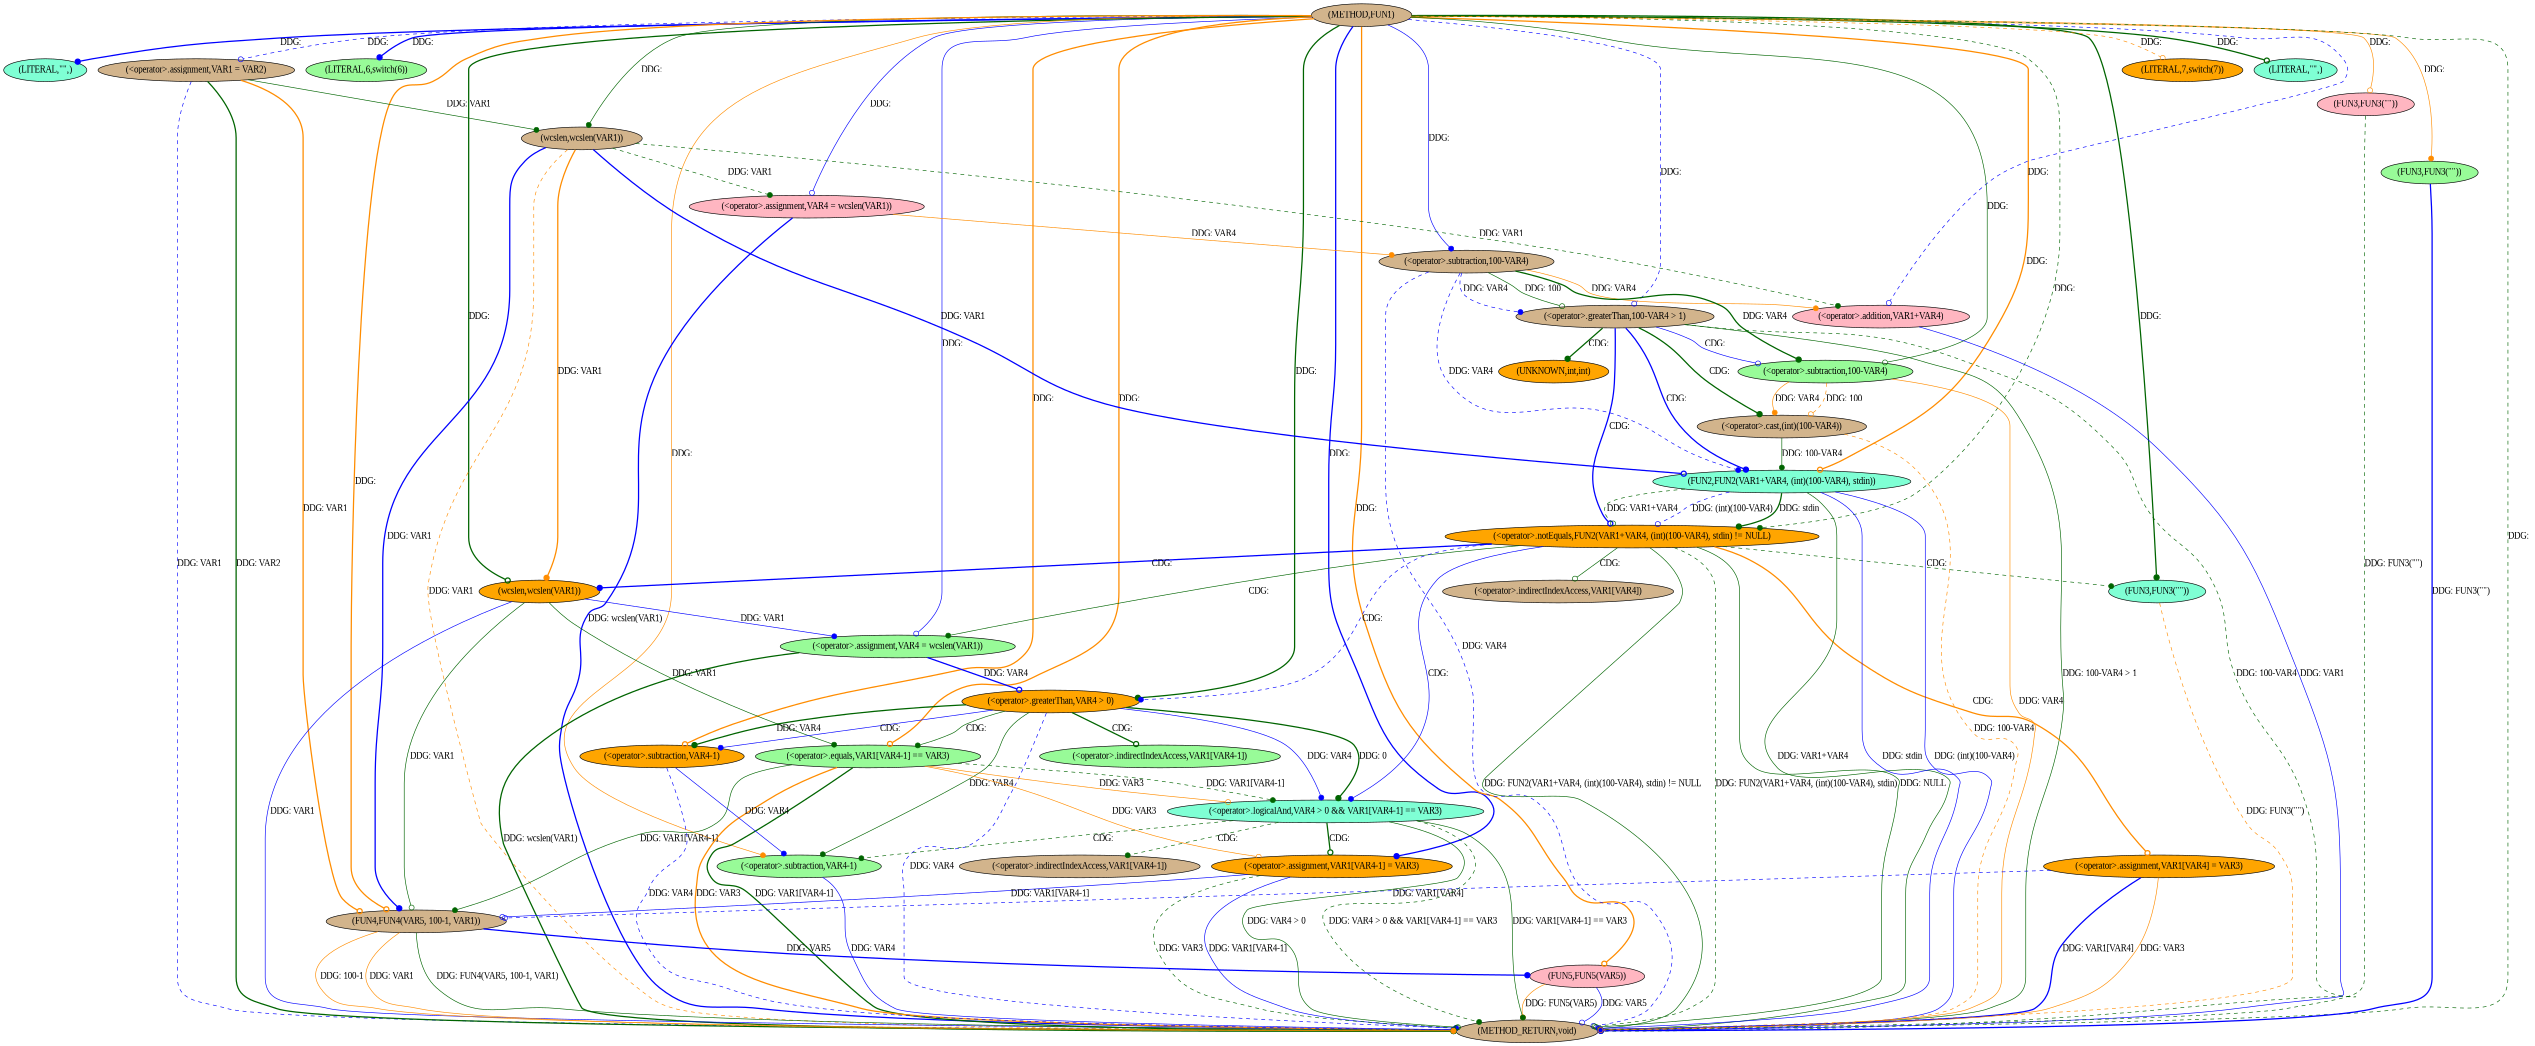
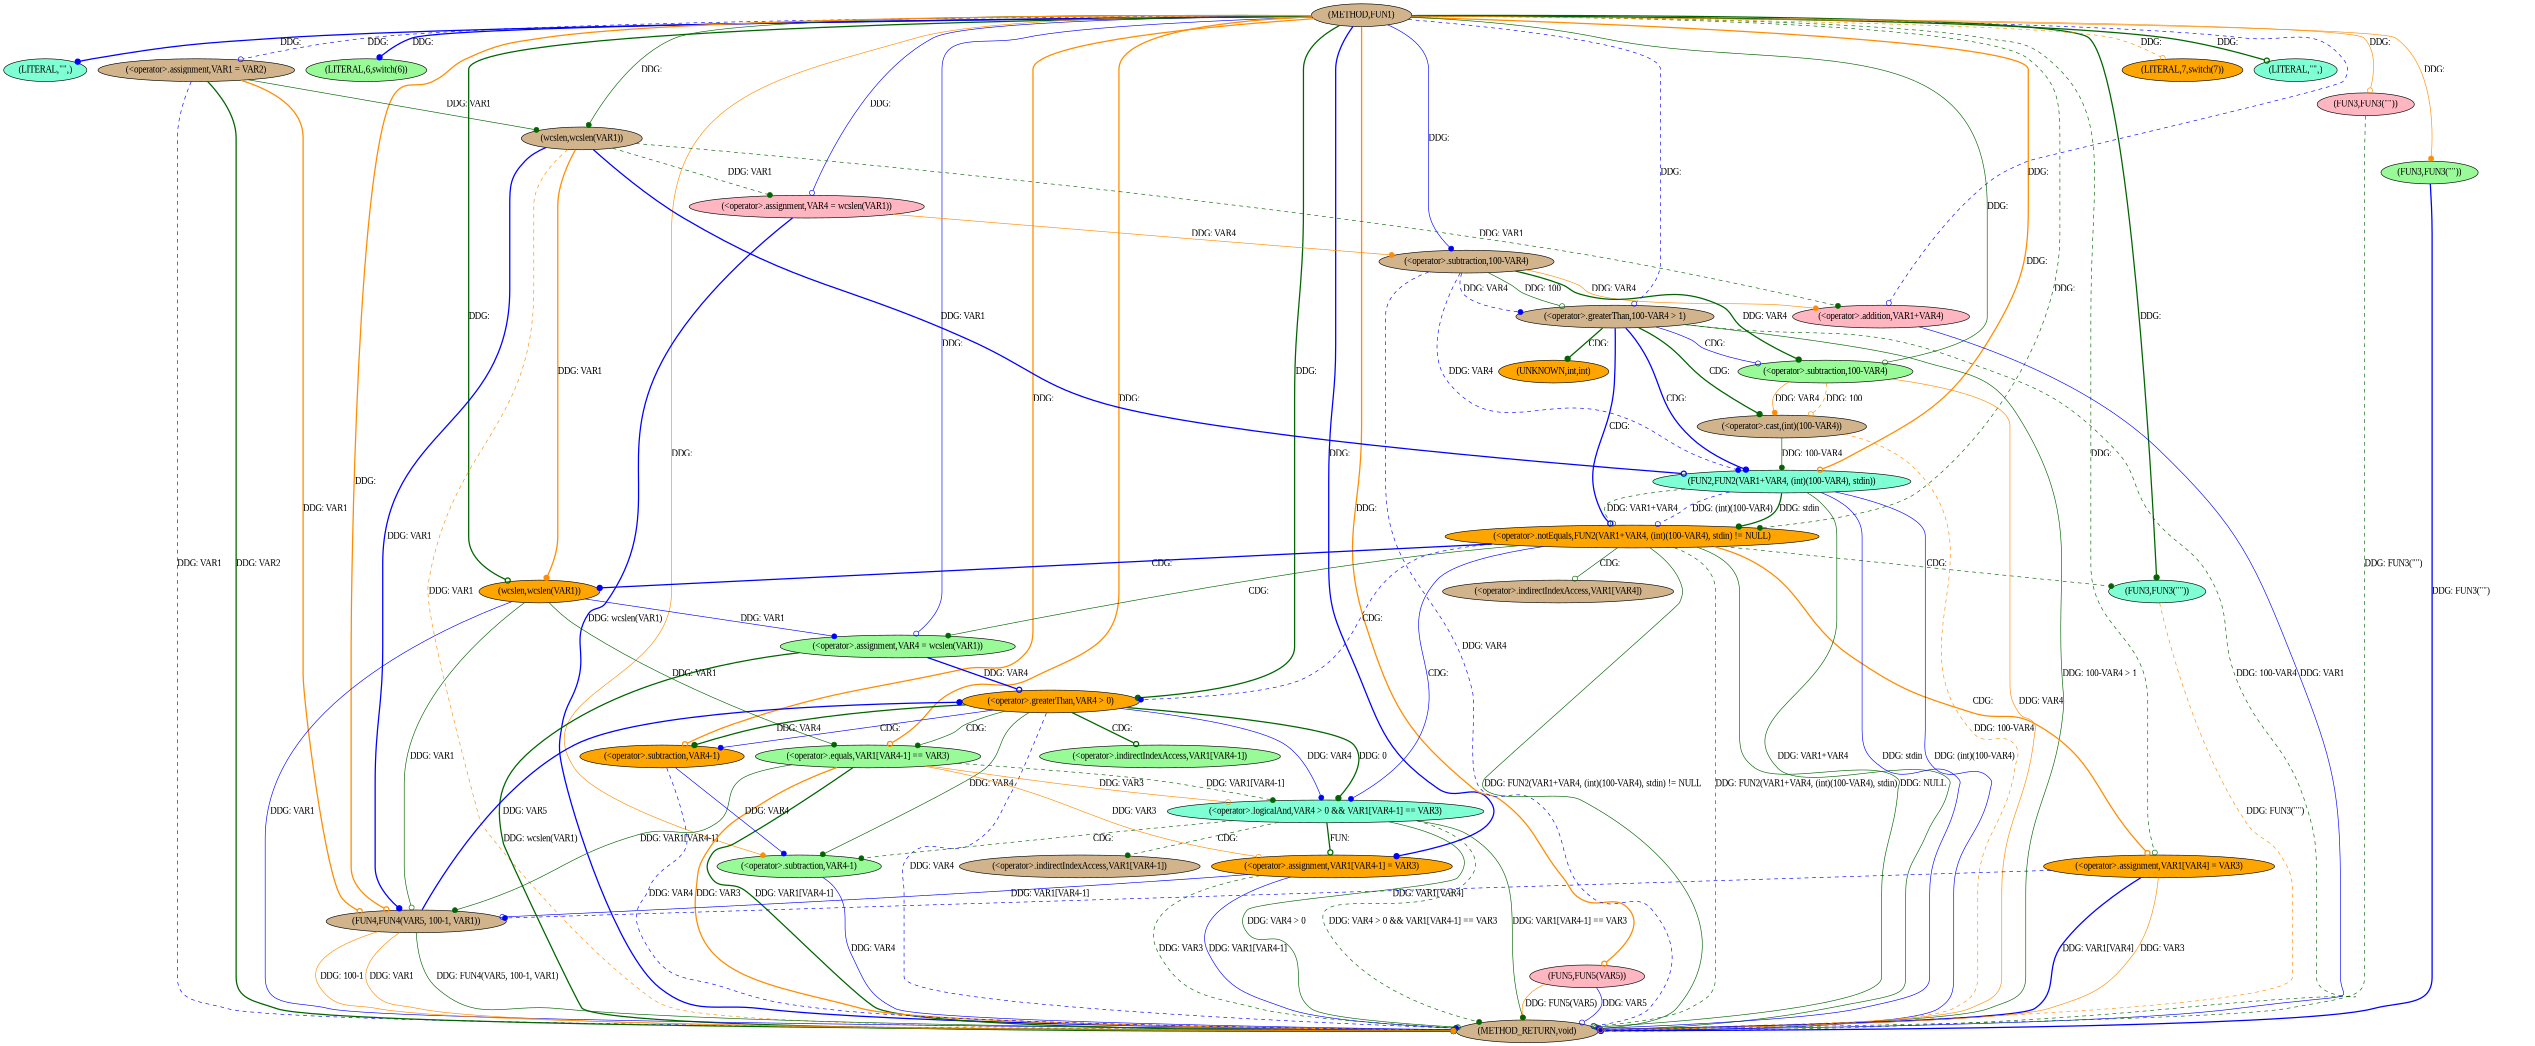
edge "(METHOD,FUN1)" -> "(METHOD_RETURN,void)": now "(METHOD,FUN1)" -> "(<operator>.assignment,VAR1[VAR4] = VAR3)"
edge "(<operator>.logicalAnd,VAR4 > 0 && VAR1[VAR4-1] == VAR3)" -> "(<operator>.assignment,VAR1[VAR4-1] = VAR3)": label "CDG: " -> "FUN: "
edge "(<operator>.assignment,VAR1[VAR4] = VAR3)" -> "(FUN4,FUN4(VAR5, 100-1, VAR1))": arrowhead odot -> dot
edge "(FUN4,FUN4(VAR5, 100-1, VAR1))" -> "(FUN5,FUN5(VAR5))": now "(FUN4,FUN4(VAR5, 100-1, VAR1))" -> "(<operator>.greaterThan,VAR4 > 0)"
